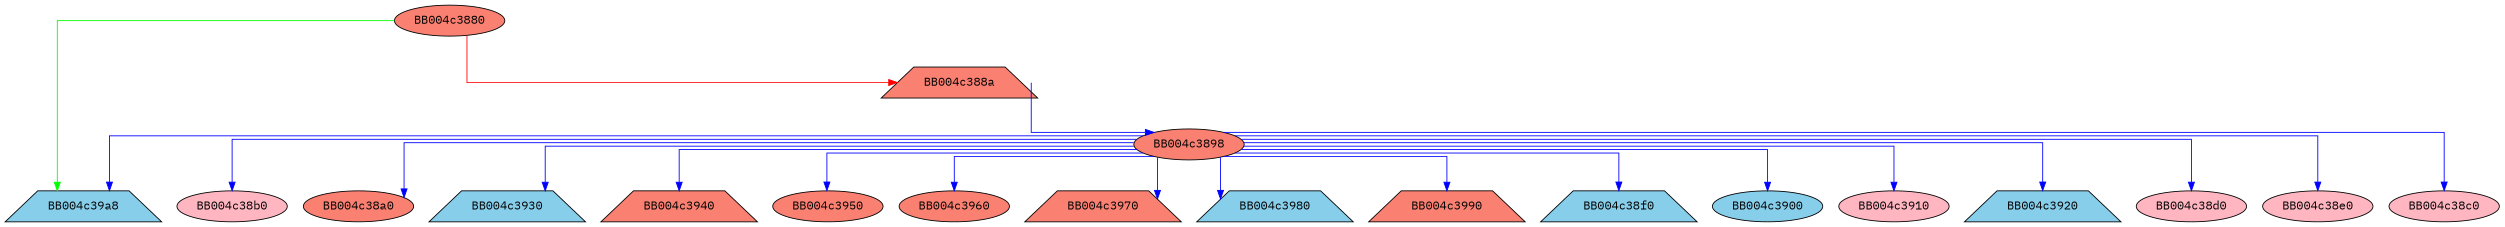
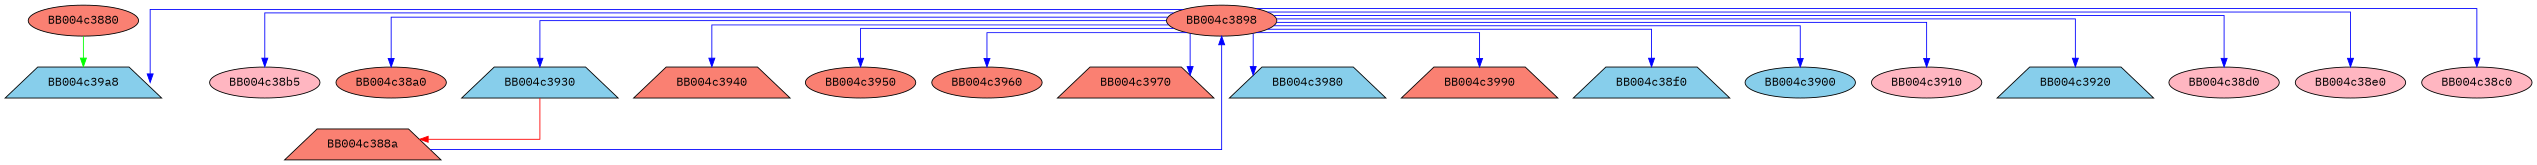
edge "BB004c3880" -> "BB004c388a": now "BB004c3930" -> "BB004c388a"
node "BB004c38b0": label "BB004c38b0" -> "BB004c38b5"
